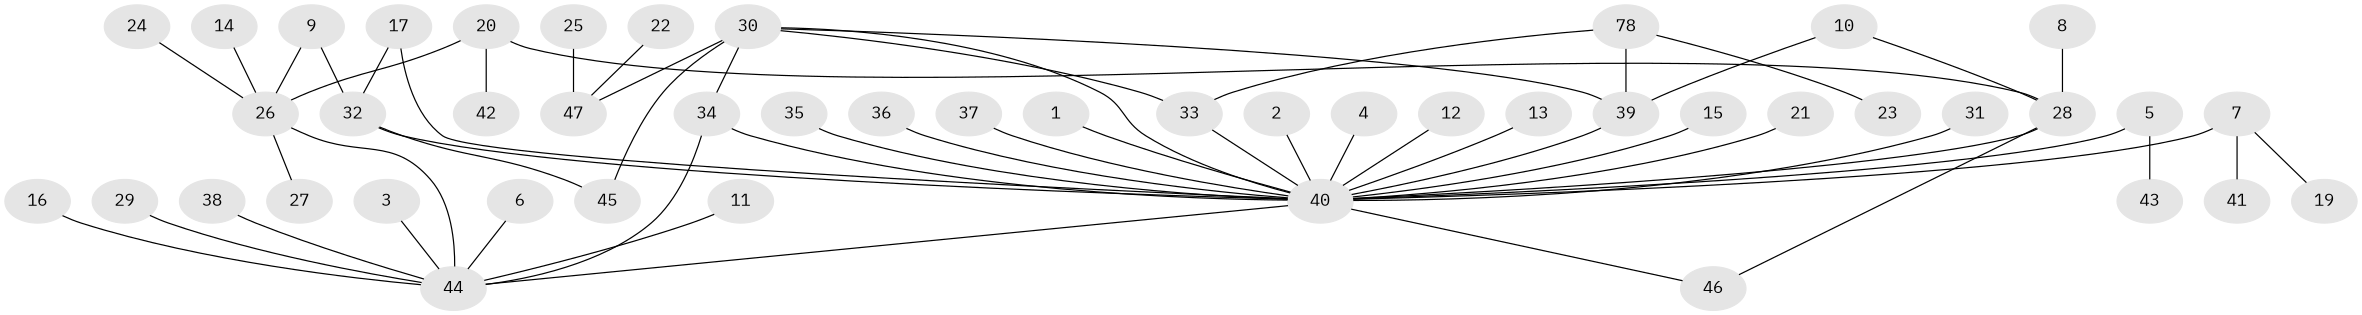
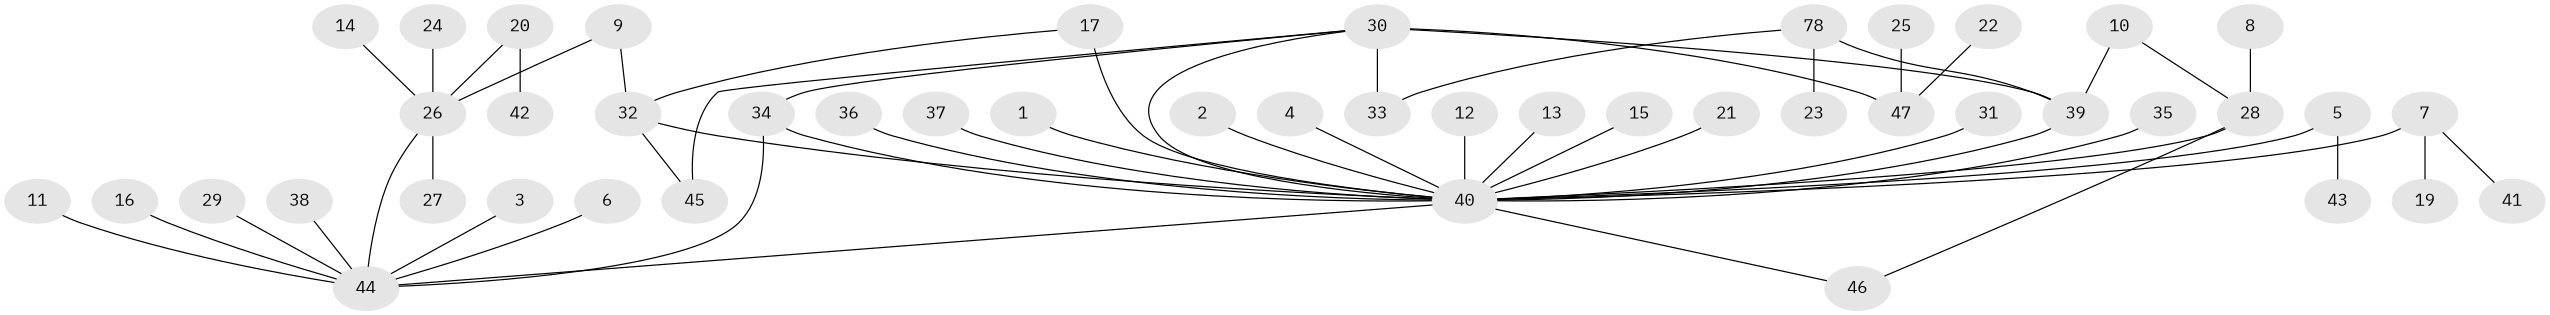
edge "20" -- "28": removed
edge "33" -- "40": removed
